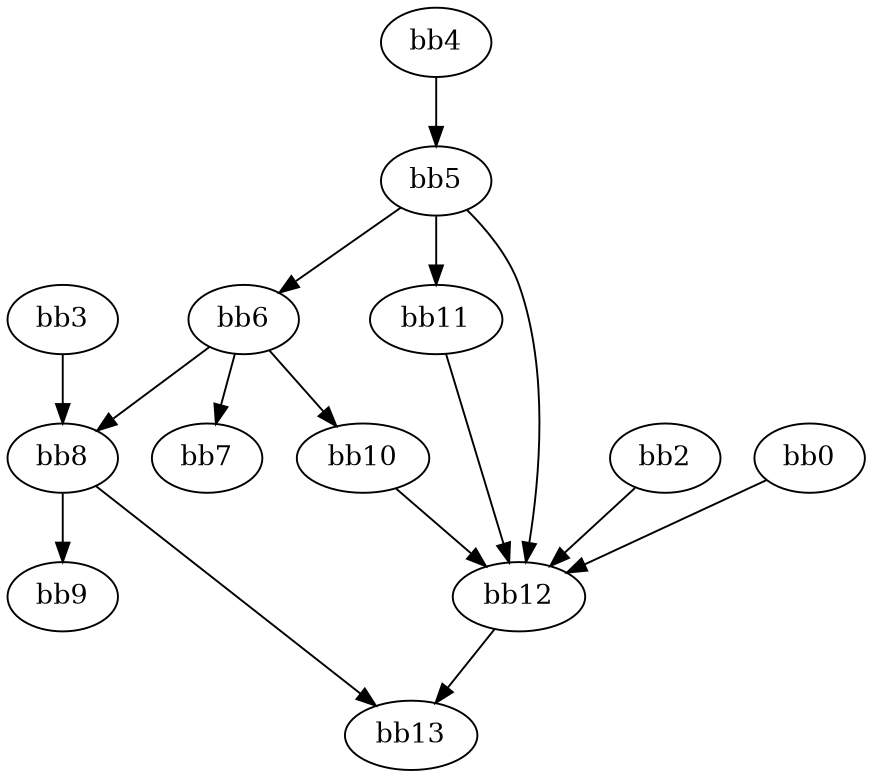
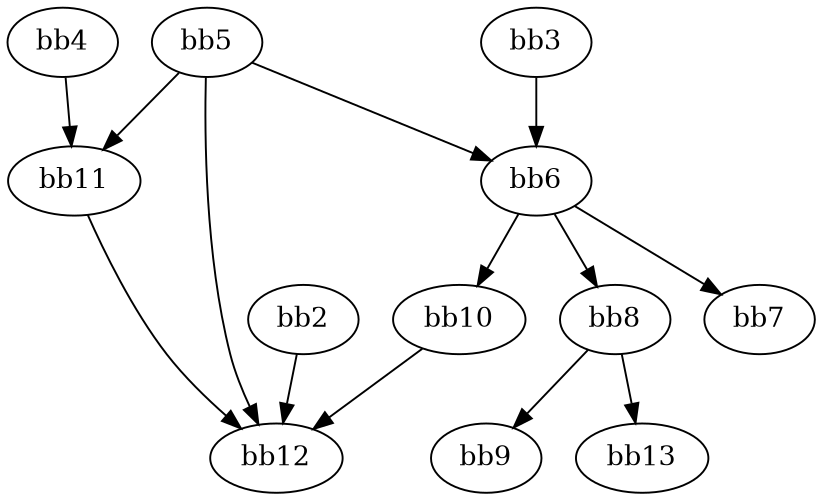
edge "bb4" -> "bb5": now "bb4" -> "bb11"
edge "bb3" -> "bb8": now "bb3" -> "bb6"
node "bb0": removed
edge "bb12" -> "bb13": removed
